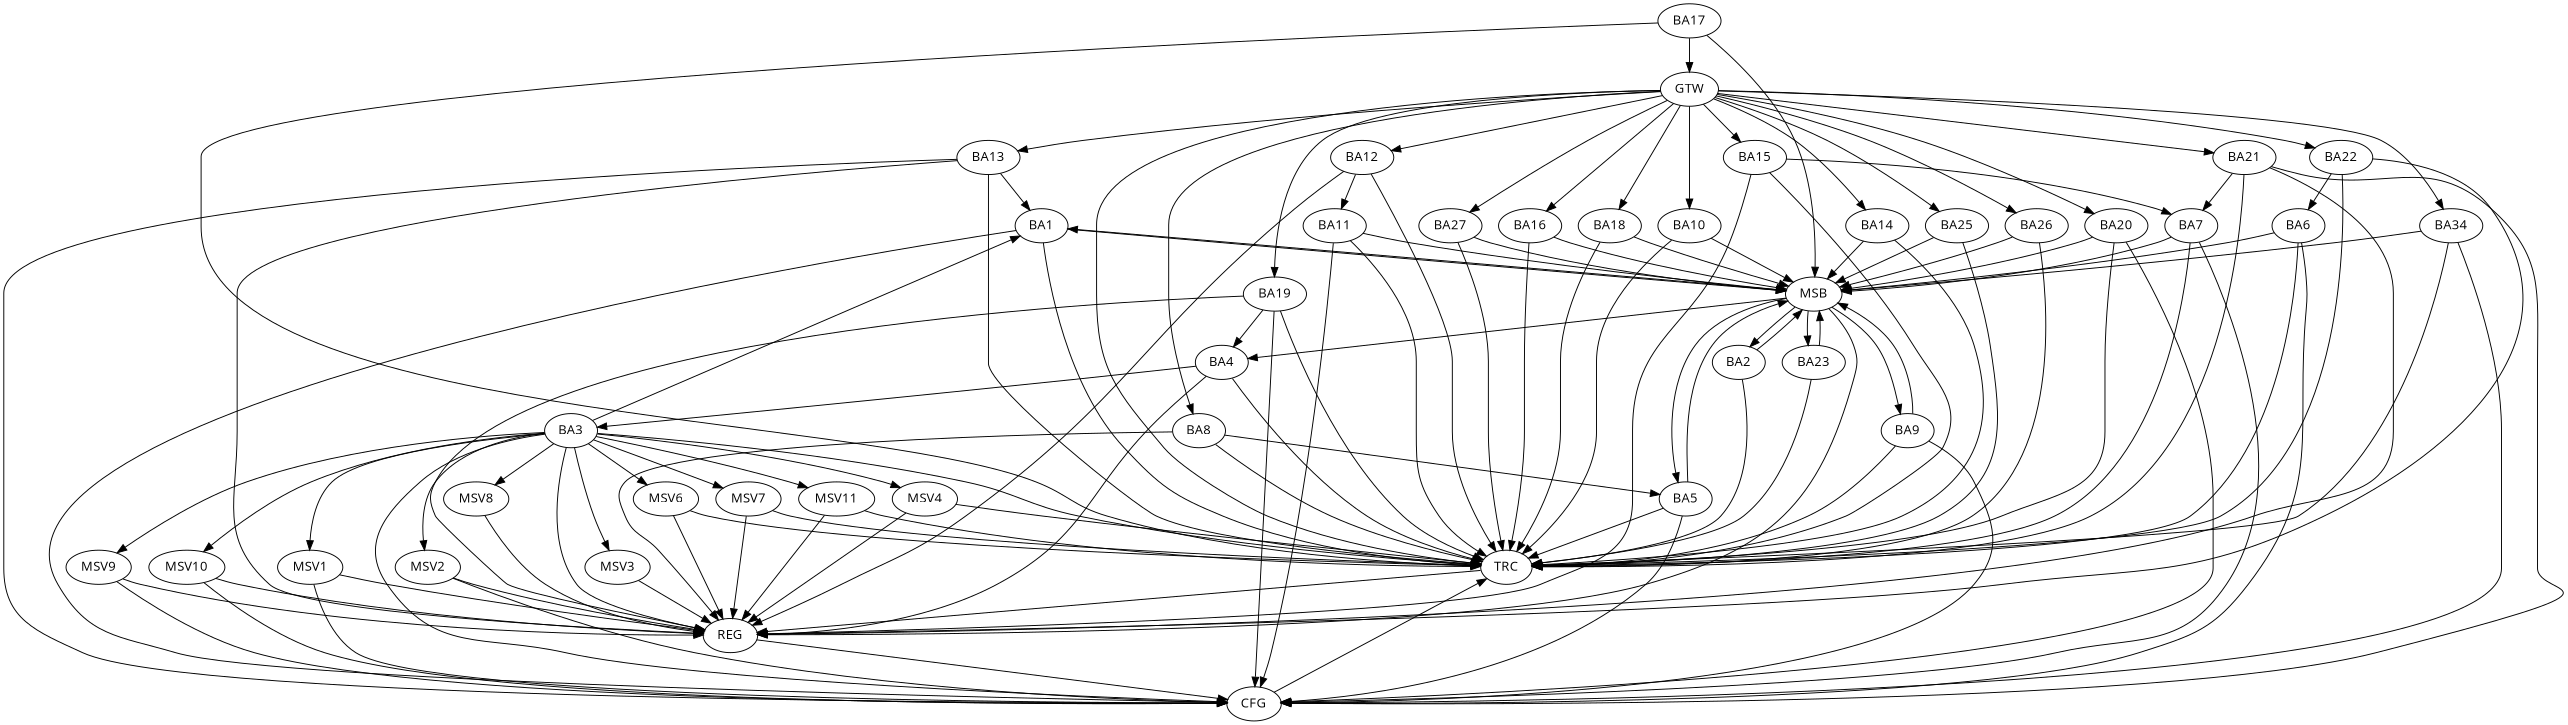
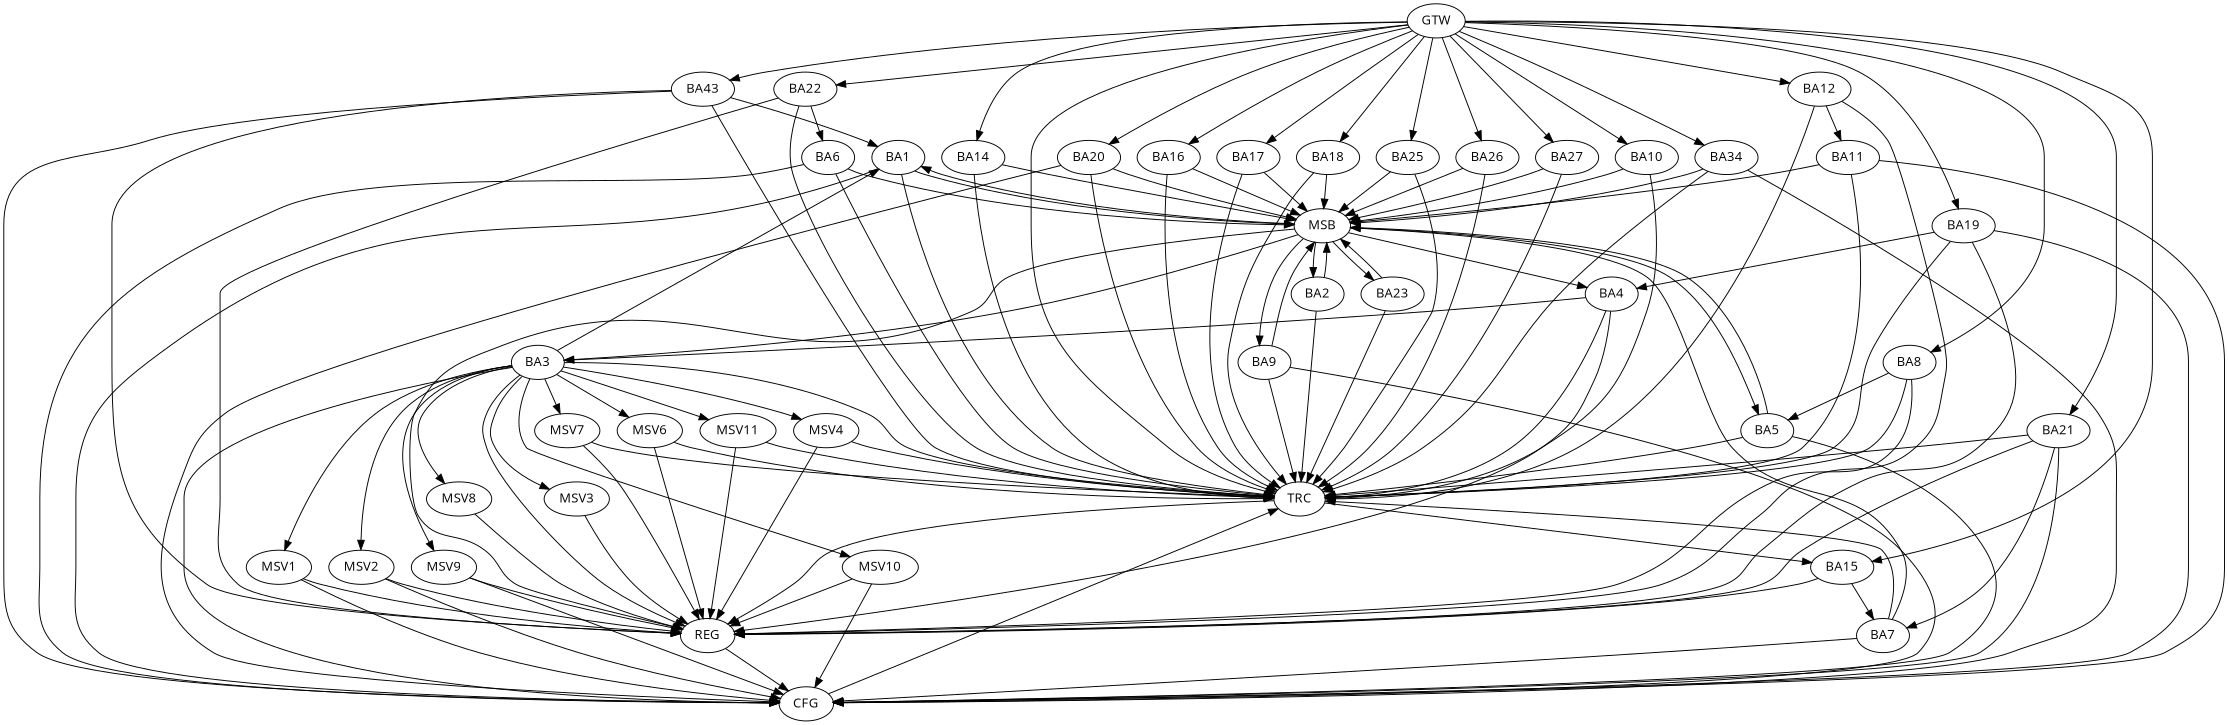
edge "BA17" -> "GTW": reversed
node "BA13": label "BA13" -> "BA43"
edge "MSB" -> "BA3": added
edge "BA15" -> "TRC": reversed
